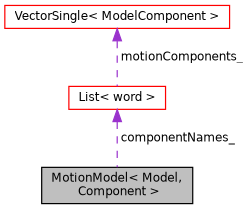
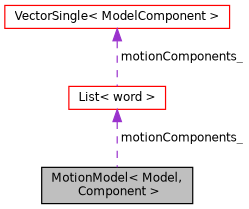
edge "MotionModel< Model, Component >" -> "List< word >": label " componentNames_" -> " motionComponents_"
